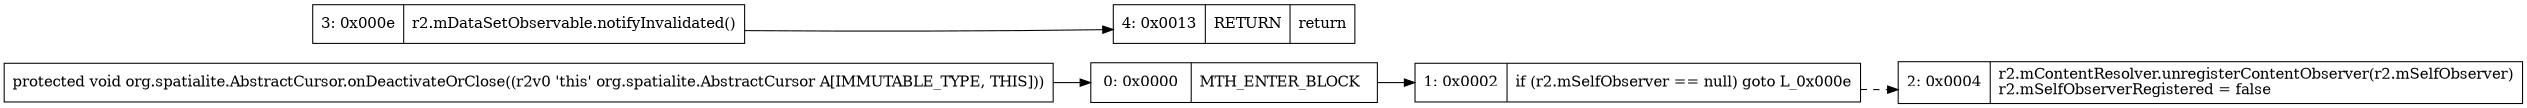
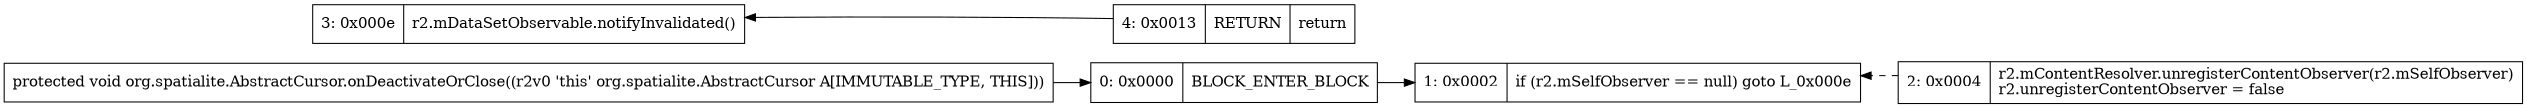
edge "3: 0x000e" -> "4: 0x0013": reversed
node "0: 0x0000": text "MTH_ENTER_BLOCK" -> "BLOCK_ENTER_BLOCK"
edge "1: 0x0002" -> "2: 0x0004": reversed
node "2: 0x0004": text "r2.mSelfObserverRegistered = false" -> "r2.unregisterContentObserver = false"
